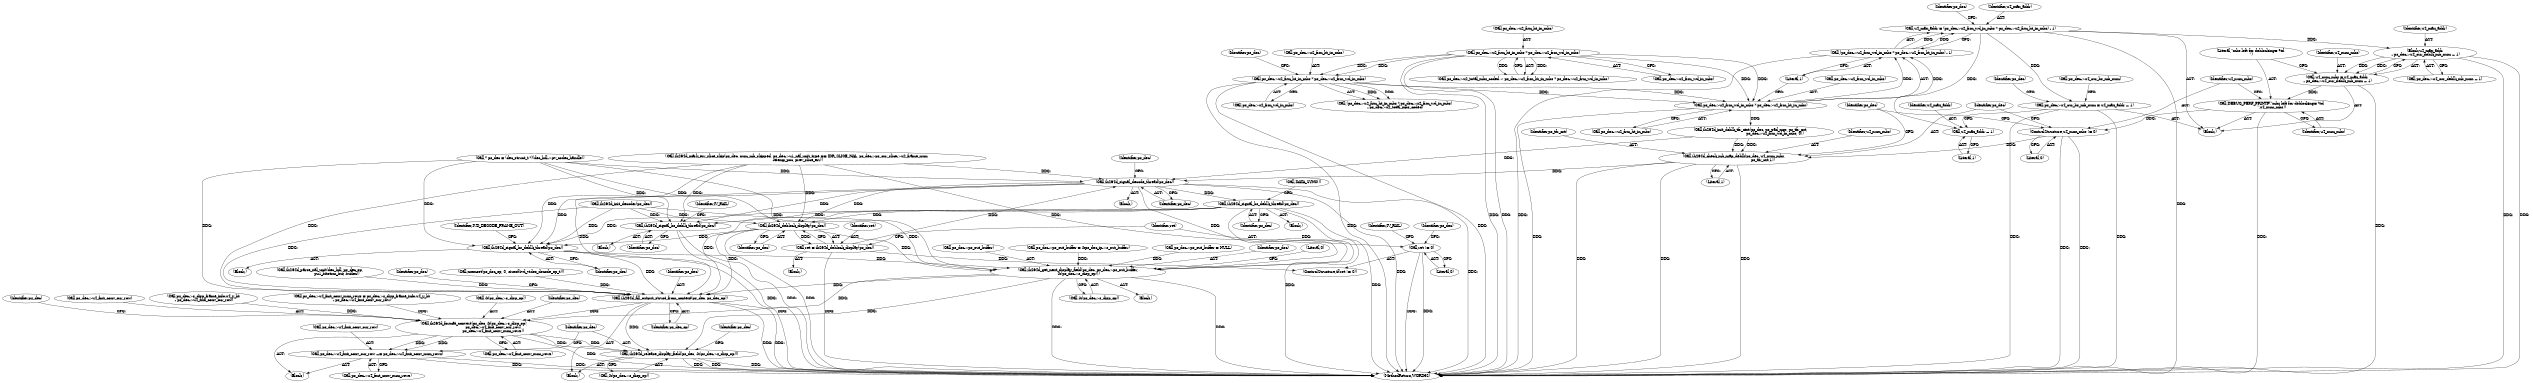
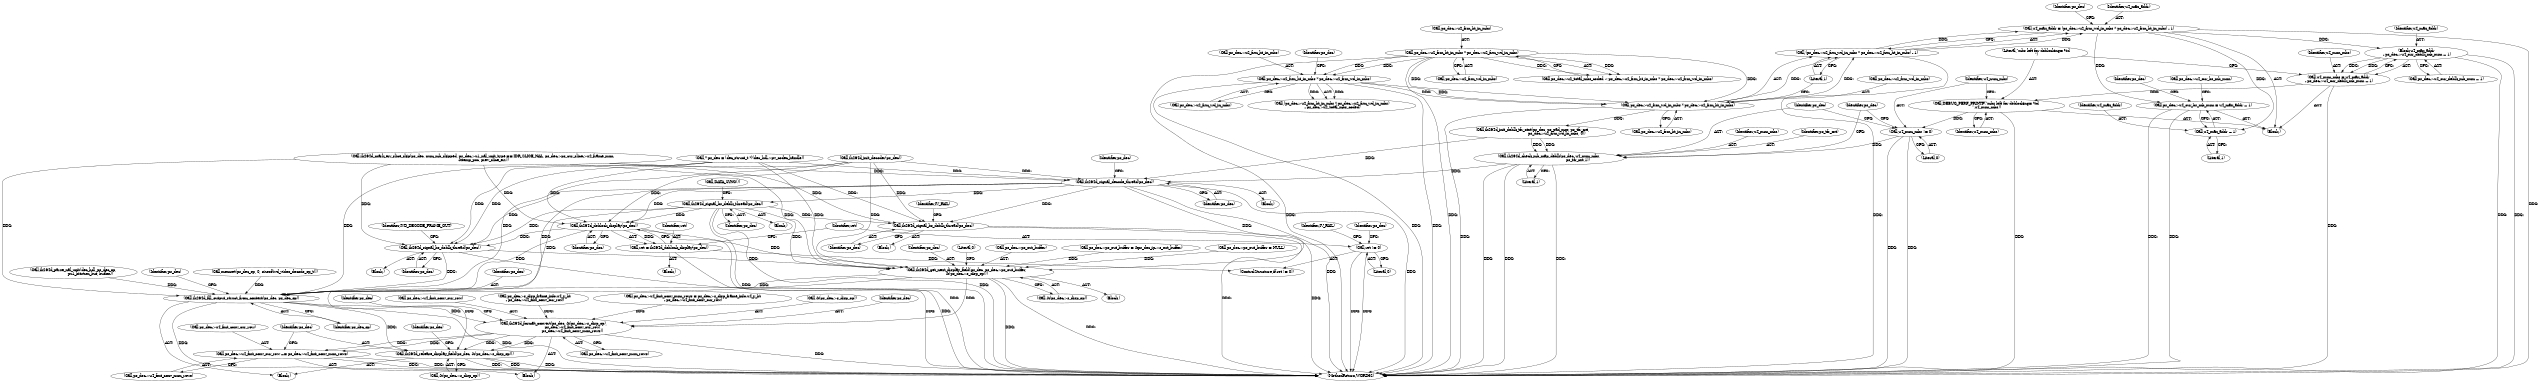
edge "(Call,u4_max_addr + 1)" -> "(Call,ps_dec->u4_cur_bs_mb_num = u4_max_addr + 1)": added, label "AST:"
node "(ControlStructure,u4_num_mbs != 0)": label "(ControlStructure,u4_num_mbs != 0)" -> "(Call,u4_num_mbs != 0)"
edge "(Call,ret = ih264d_deblock_display(ps_dec))" -> "(Call,ih264d_signal_decode_thread(ps_dec))": now "(Call,ih264d_init_decoder(ps_dec))" -> "(Call,ih264d_signal_decode_thread(ps_dec))"
